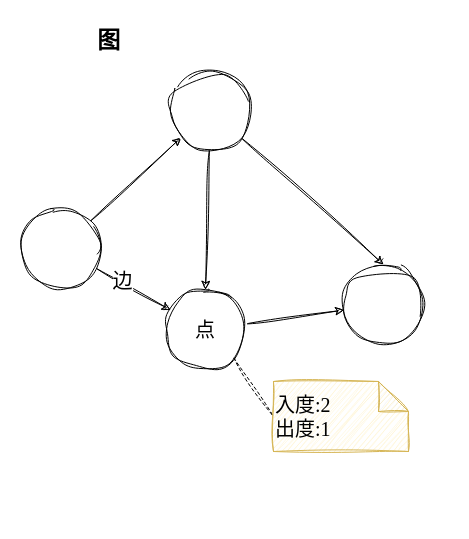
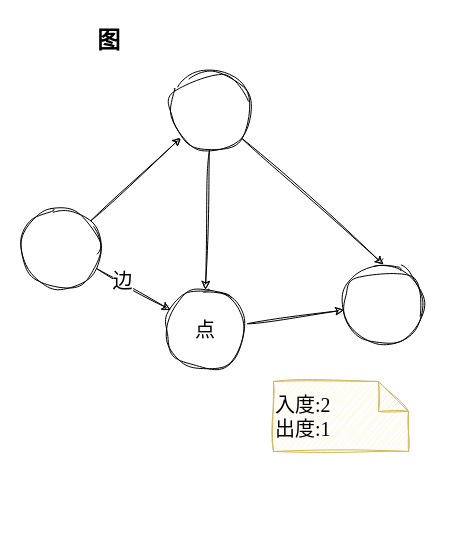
edge "点" -- "入度:2 出度:1": removed
